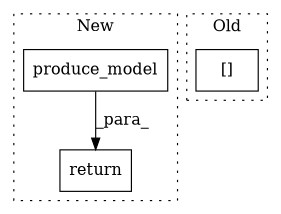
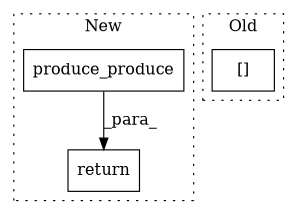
node "produce_model": label "produce_model" -> "produce_produce"
